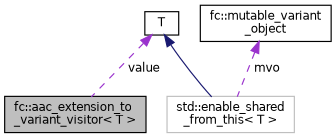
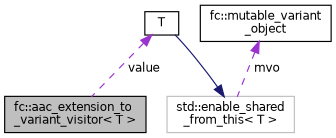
edge "std::enable_shared _from_this< T >" -> "T": reversed
